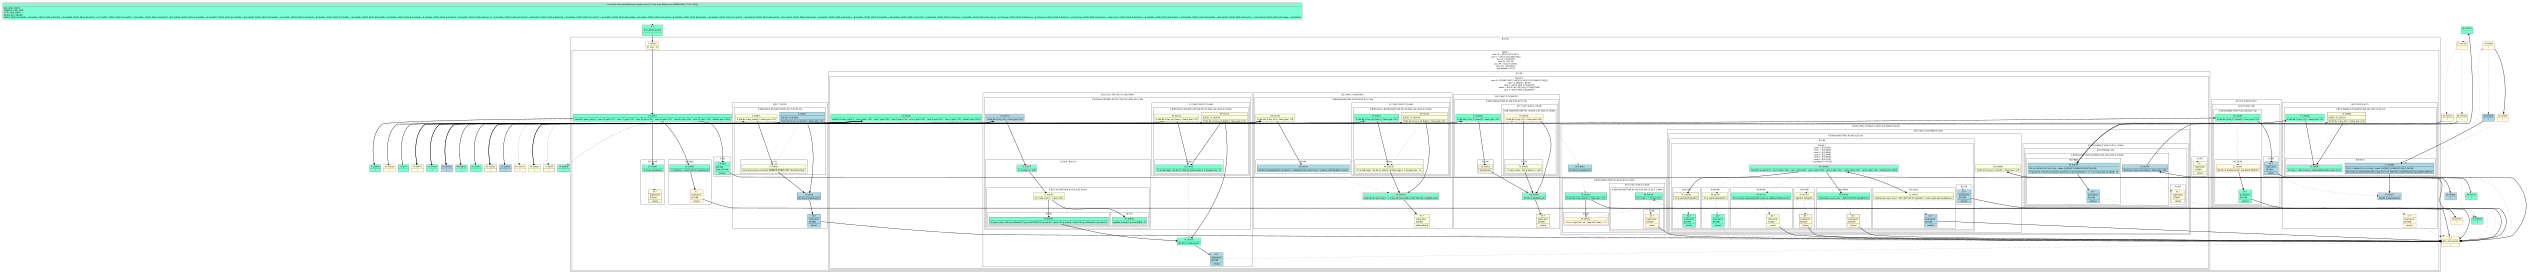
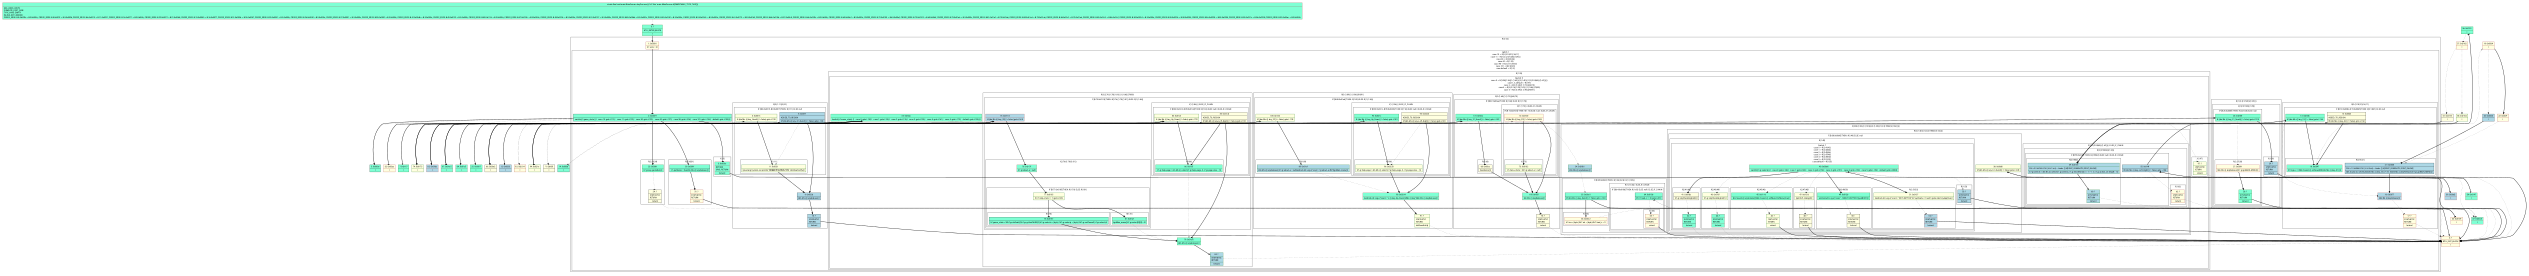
edge "82: 0x01bb" -> "88: 0x01ed": now "82: 0x01bb" -> "83: 0x01c3"
